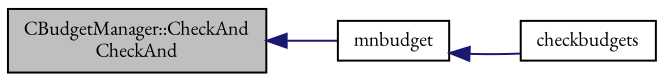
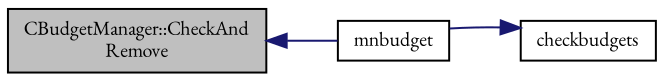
node "CBudgetManager::CheckAnd CheckAnd": label "CBudgetManager::CheckAnd CheckAnd" -> "CBudgetManager::CheckAnd Remove"
edge "checkbudgets" -> "mnbudget": reversed
